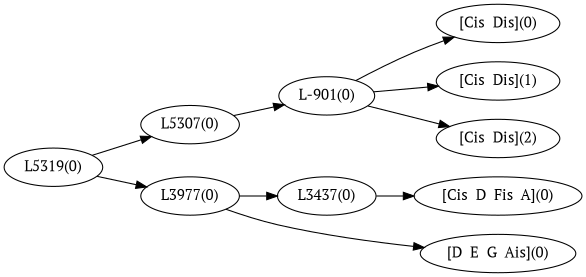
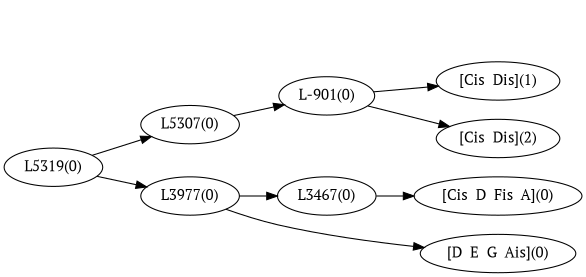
node "[Cis  Dis](0)": removed
node "L3437(0)": label "L3437(0)" -> "L3467(0)"
